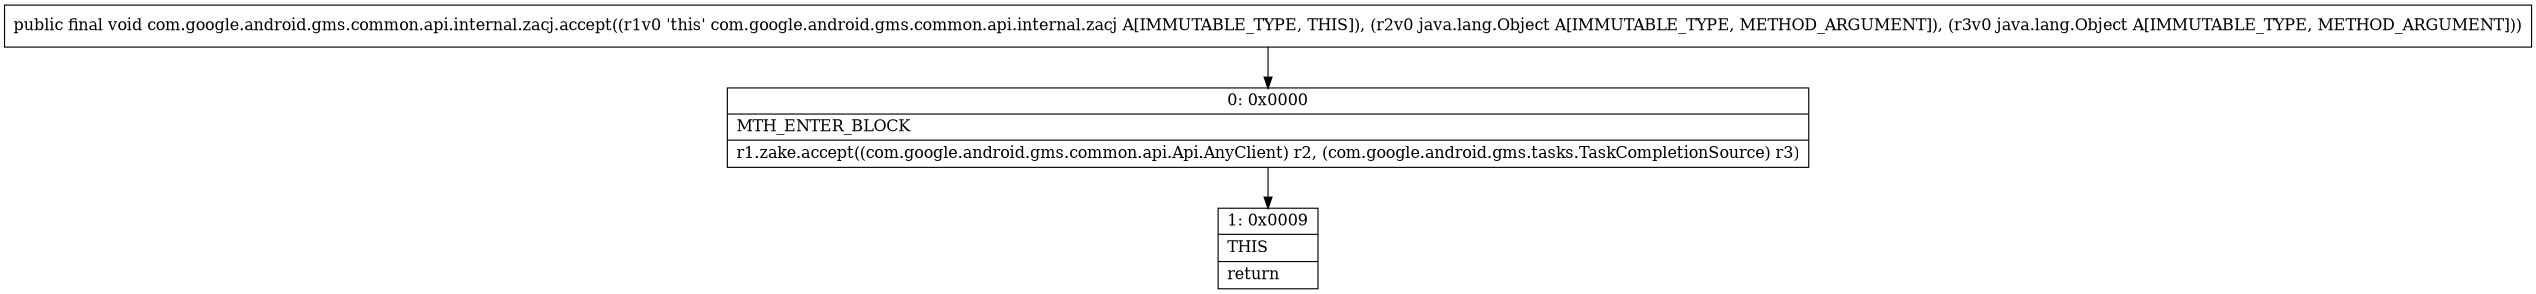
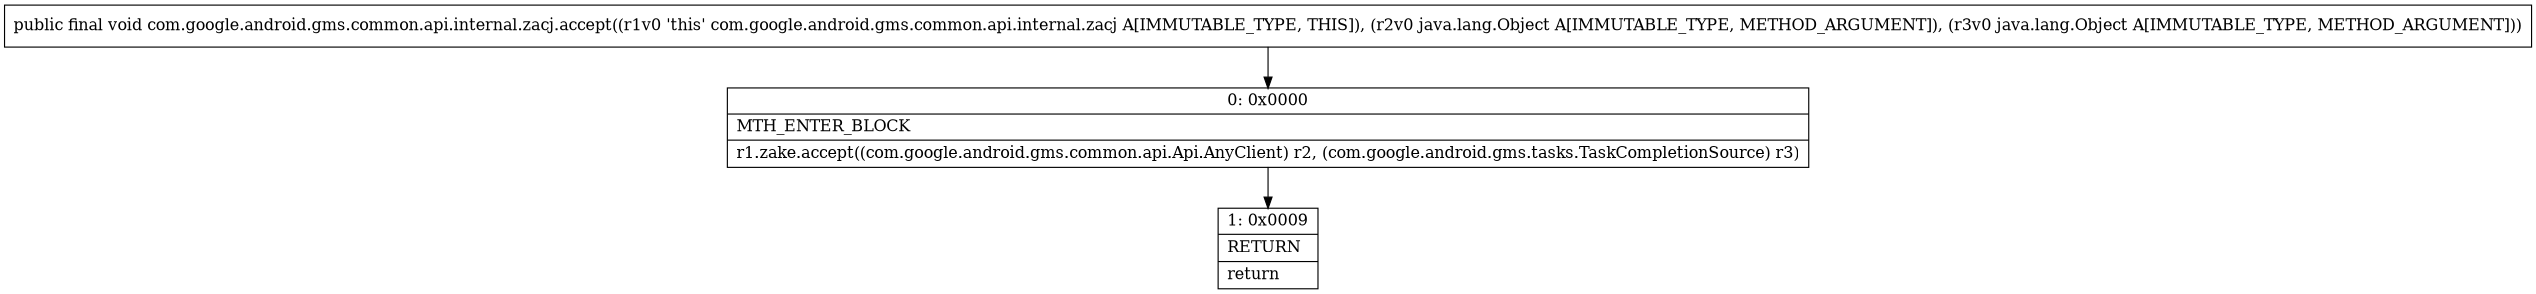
node "1: 0x0009": text "THIS" -> "RETURN"
